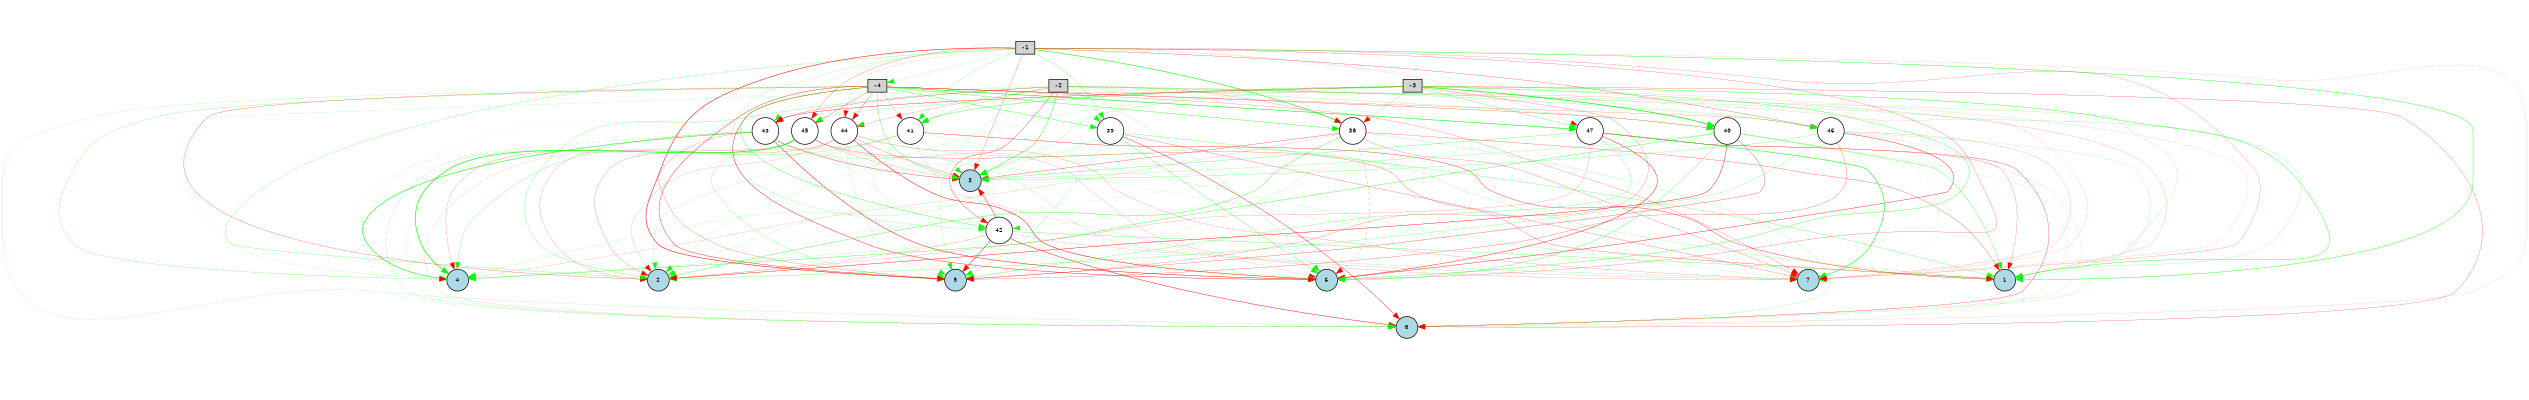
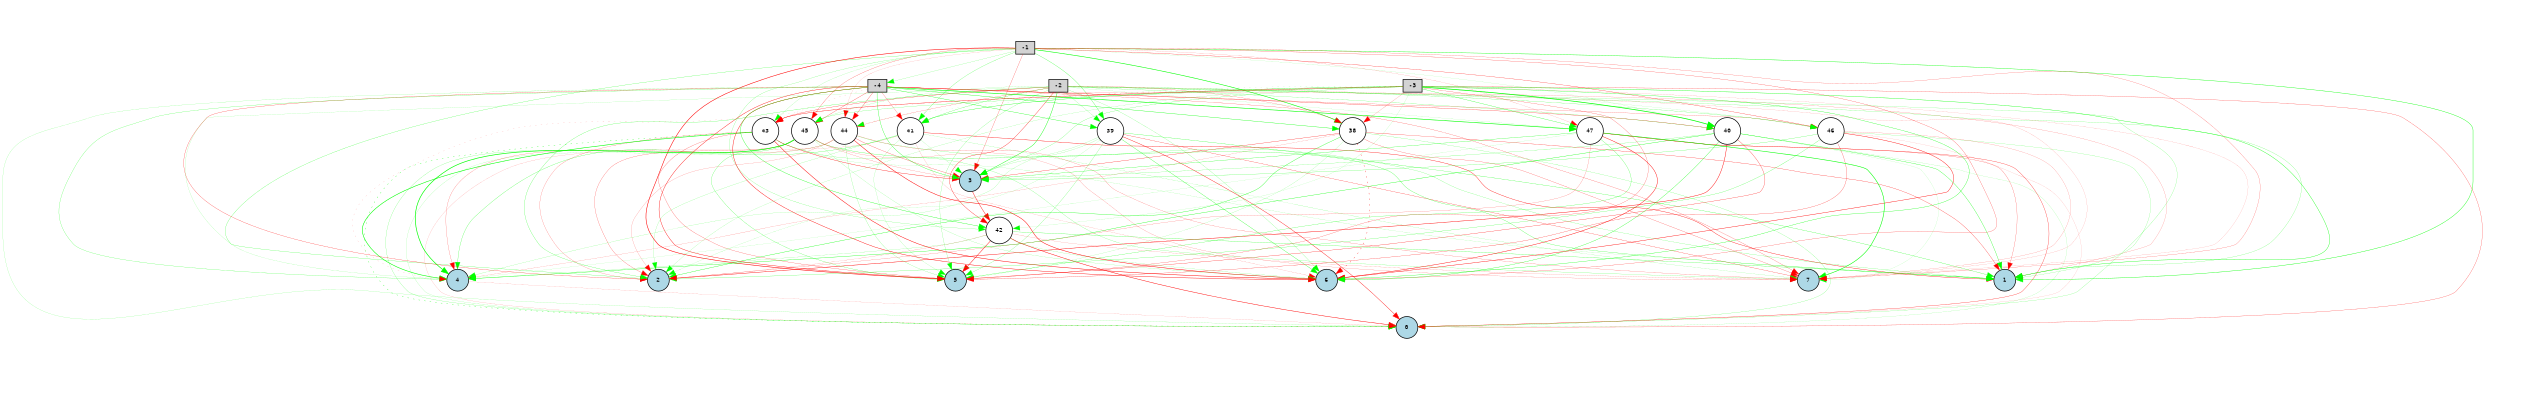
edge "-1" -> "0": now "4" -> "0"
edge "45" -> "1": color red -> green
edge "42" -> "3": reversed
